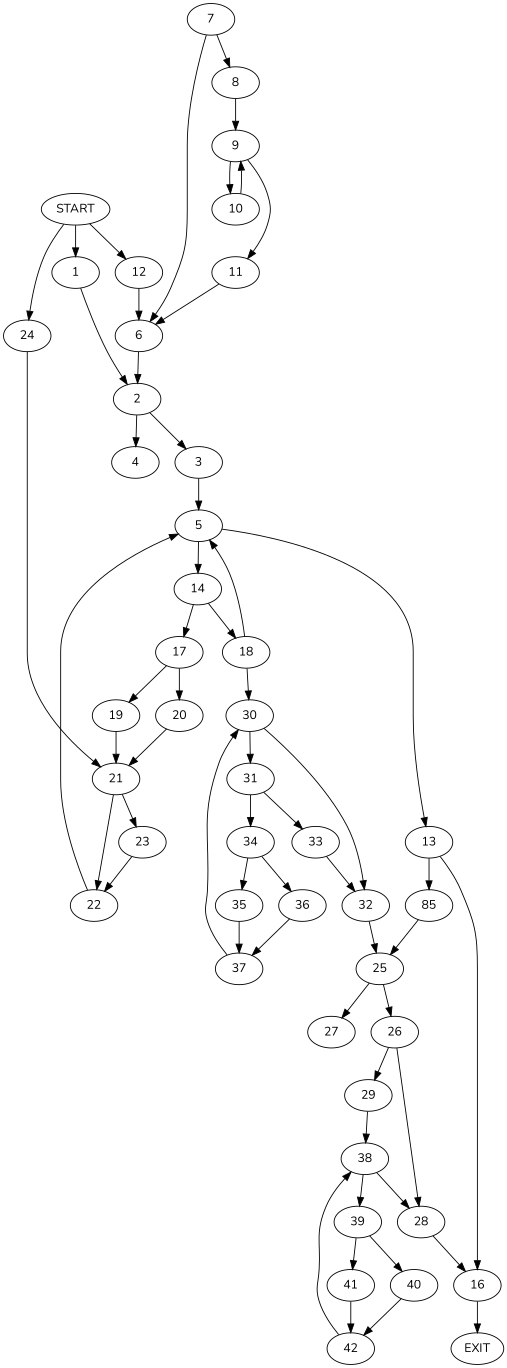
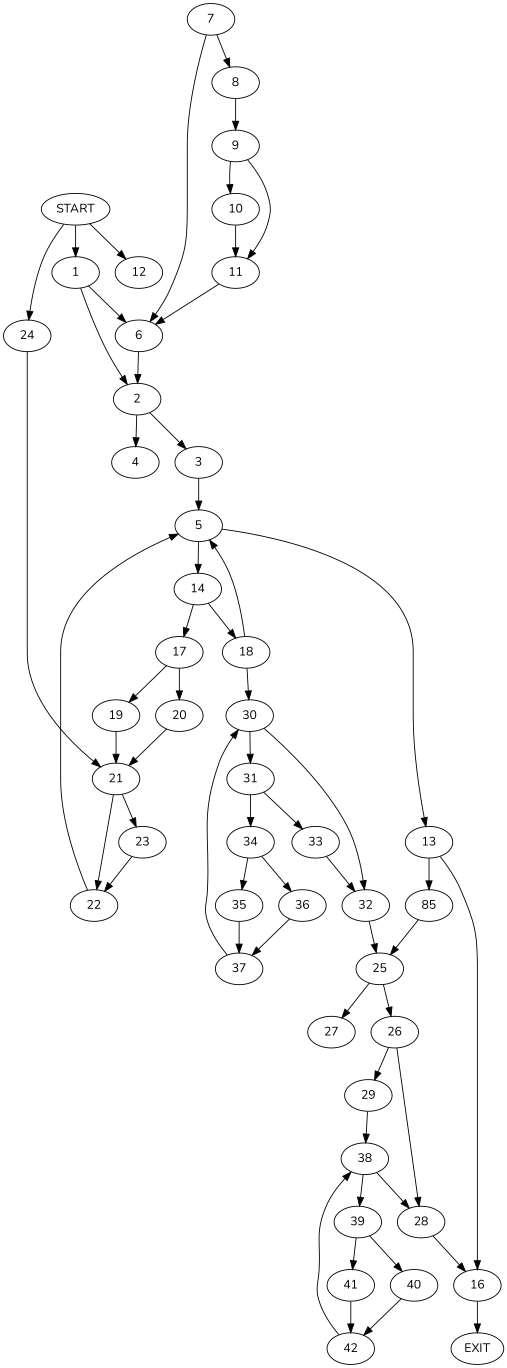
edge "10" -> "9": now "10" -> "11"
edge "12" -> "6": now "1" -> "6"
